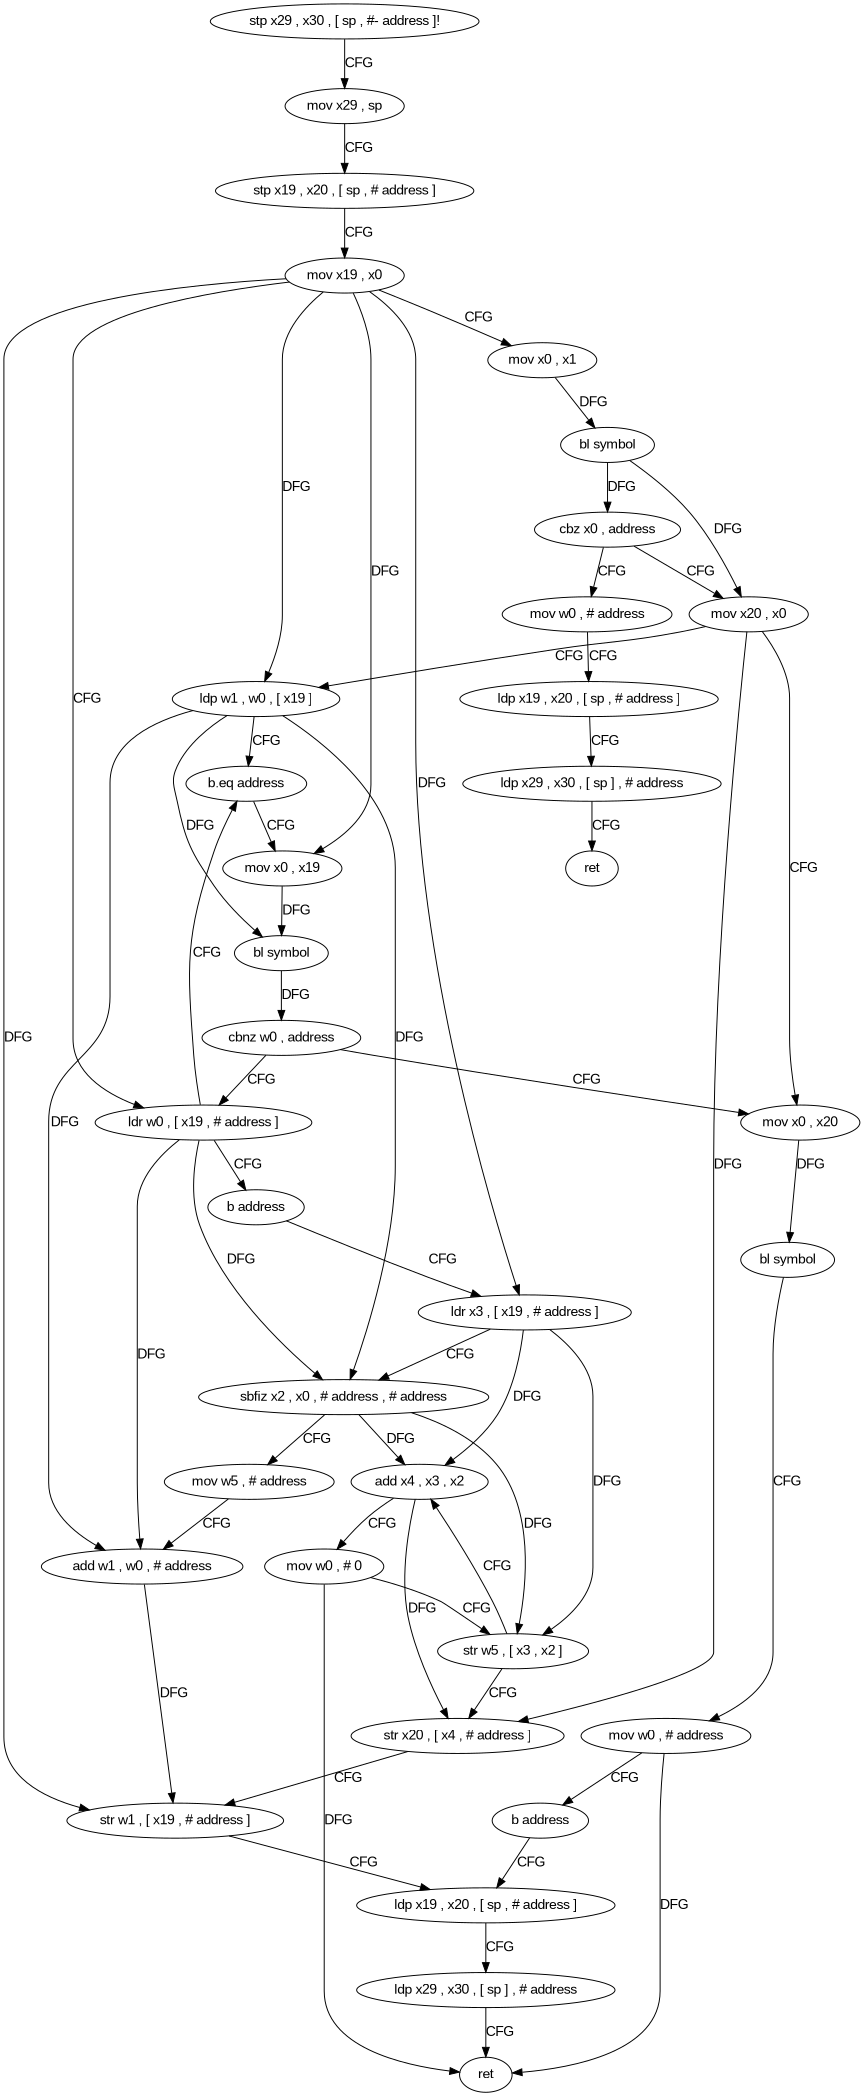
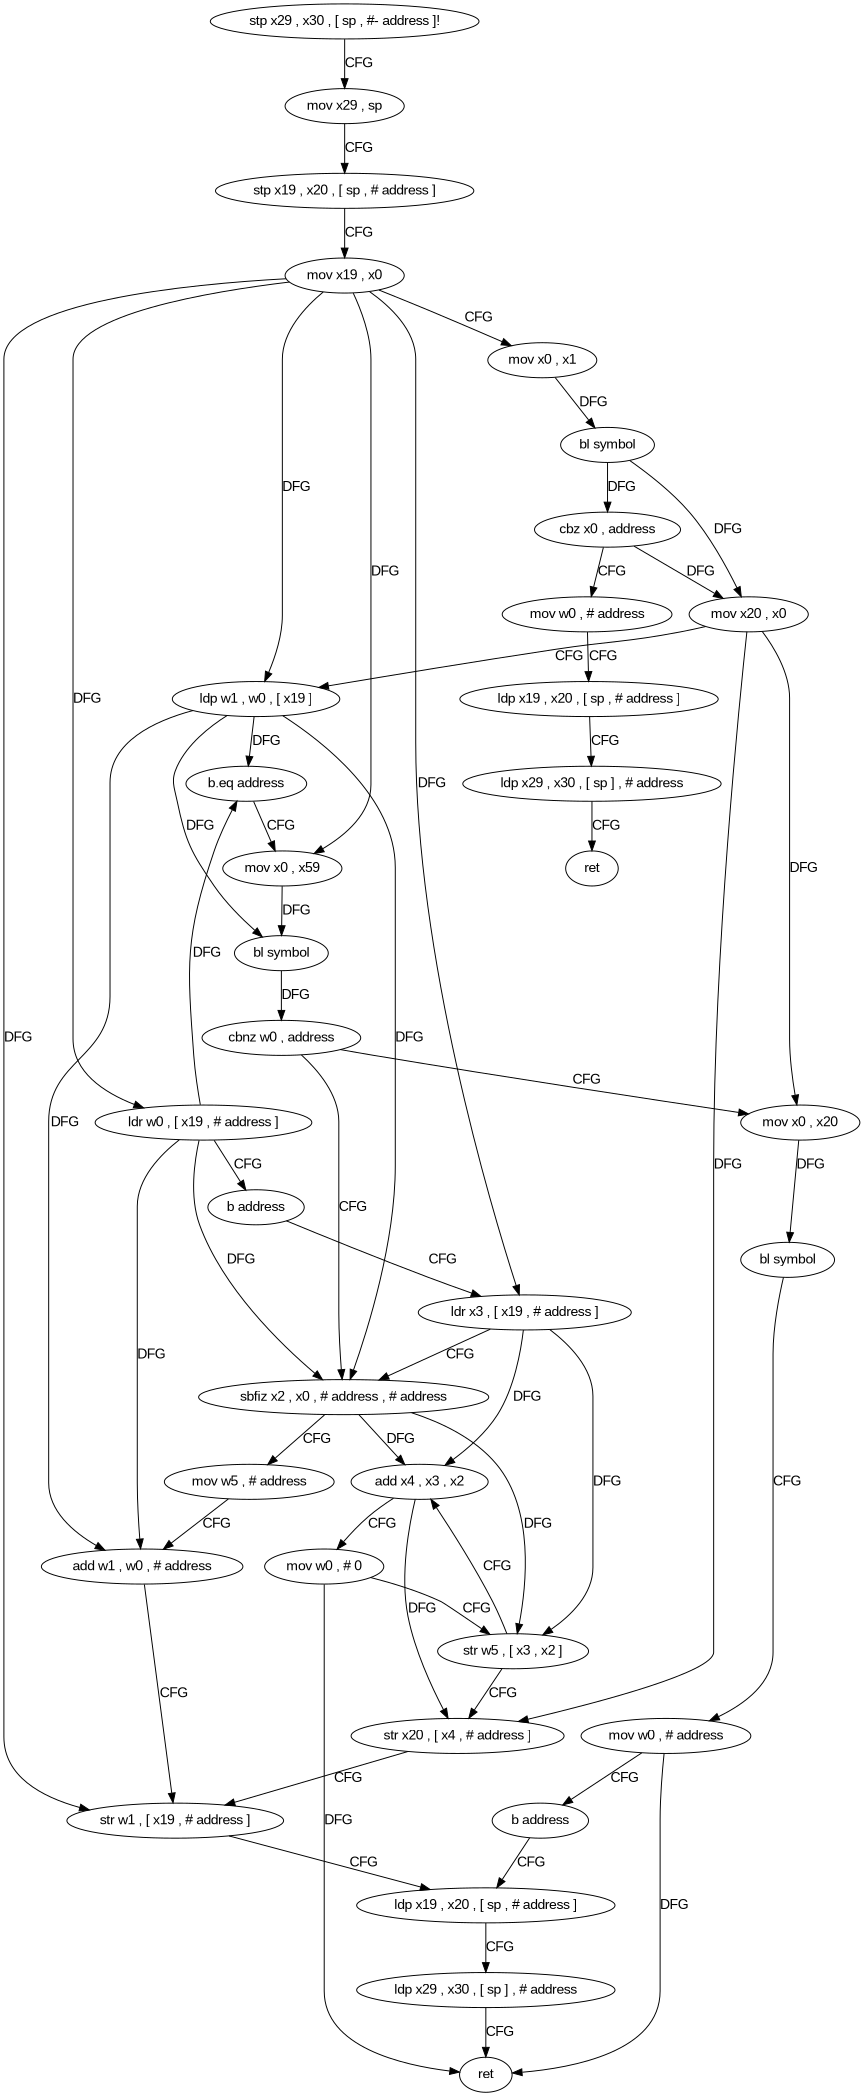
edge "cbz x0 , address" -> "mov x20 , x0": label "CFG" -> "DFG"
edge "mov x19 , x0" -> "ldr w0 , [ x19 , # address ]": label "CFG" -> "DFG"
edge "ldp w1 , w0 , [ x19 ]" -> "b.eq address": label "CFG" -> "DFG"
node "mov x0 , x19": label "mov x0 , x19" -> "mov x0 , x59"
edge "mov x20 , x0" -> "mov x0 , x20": label "CFG" -> "DFG"
edge "ldr w0 , [ x19 , # address ]" -> "b.eq address": label "CFG" -> "DFG"
edge "cbnz w0 , address" -> "ldr w0 , [ x19 , # address ]": now "cbnz w0 , address" -> "sbfiz x2 , x0 , # address , # address"
edge "add w1 , w0 , # address" -> "str w1 , [ x19 , # address ]": label "DFG" -> "CFG"
